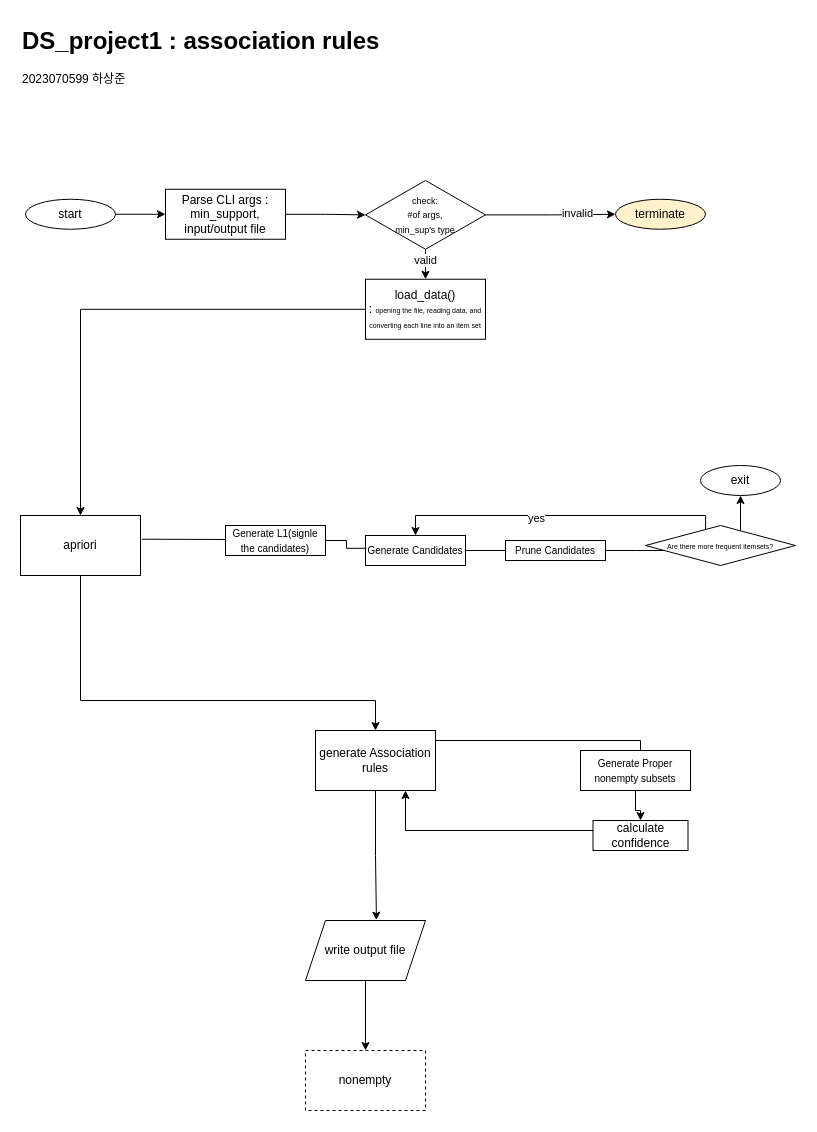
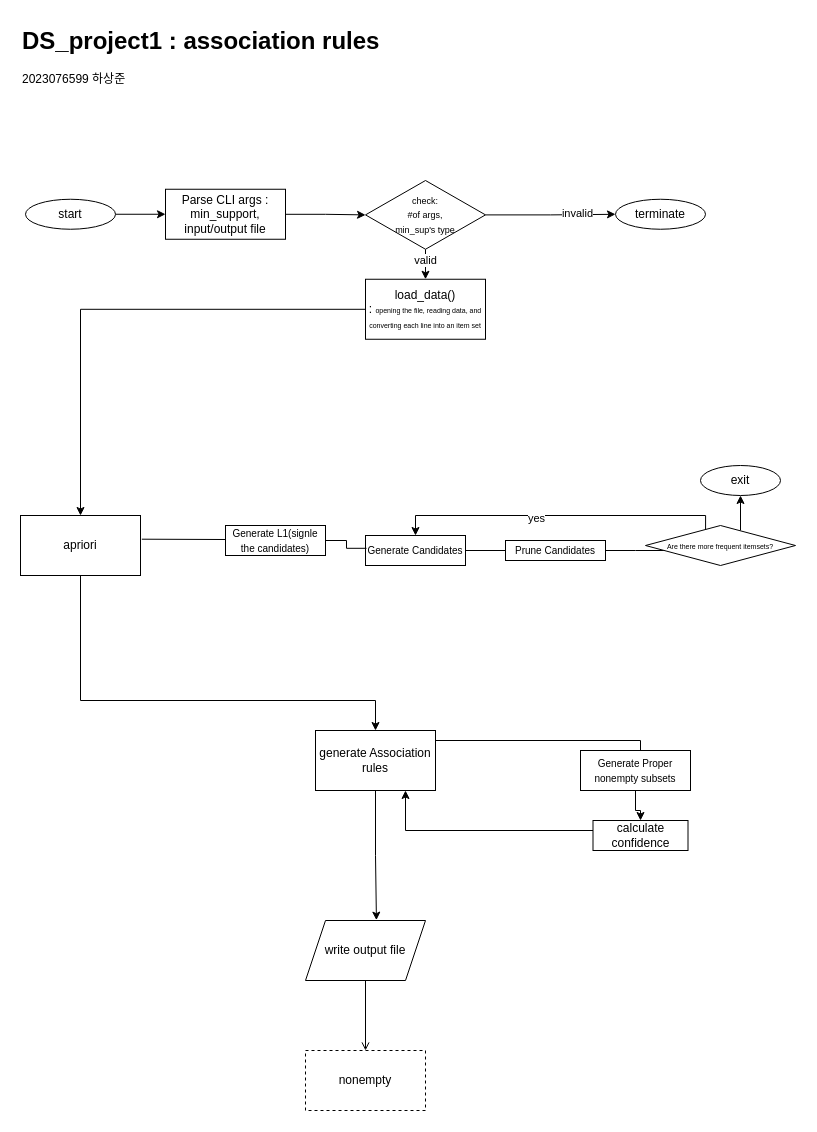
node "DS_project1 : association rules2023070599 하상준": label "DS_project1 : association rules2023070599 하상준" -> "DS_project1 : association rules2023076599 하상준"
node "terminate": fillcolor #fff2cc -> #ffffff
edge "write output file" -> "nonempty": arrowhead classic -> open
